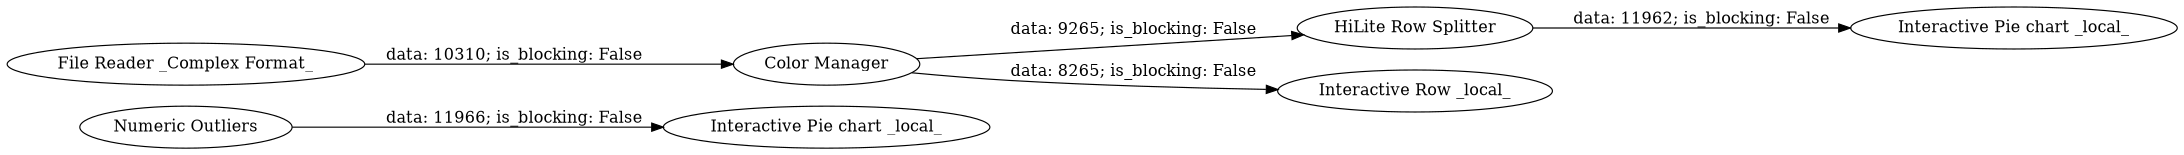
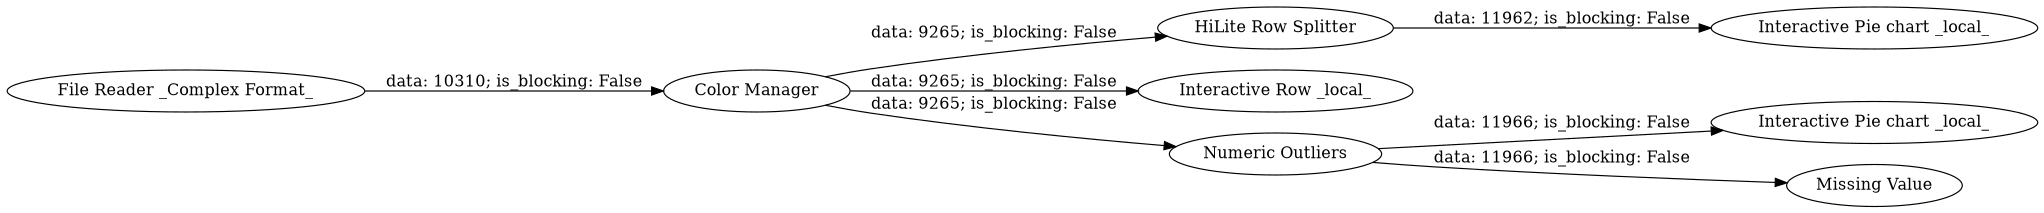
edge "Color Manager" -> "Interactive Row _local_": label "data: 8265; is_blocking: False" -> "data: 9265; is_blocking: False"
edge "Color Manager" -> "Numeric Outliers": added, label "data: 9265; is_blocking: False"
node "Missing Value": added
